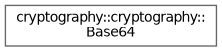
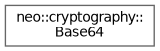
node "cryptography::cryptography:: Base64": label "cryptography::cryptography:: Base64" -> "neo::cryptography:: Base64"
